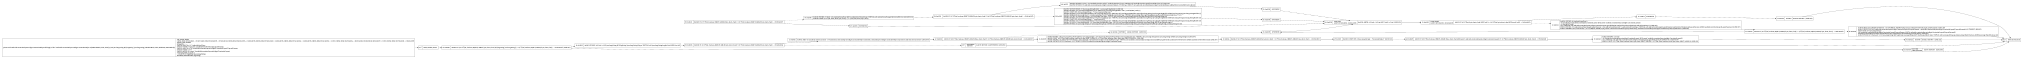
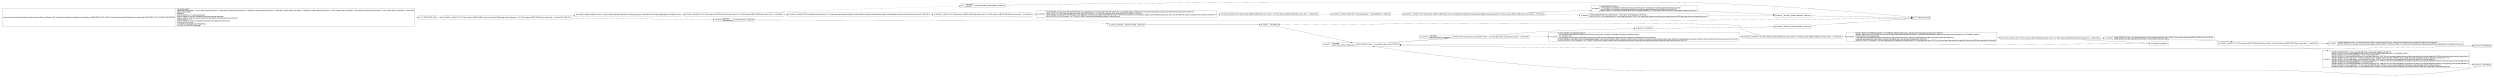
node "49: 0x0027": added
edge "55: 0x0040" -> "36: ?": now "55: 0x0040" -> "56: 0x0049"
